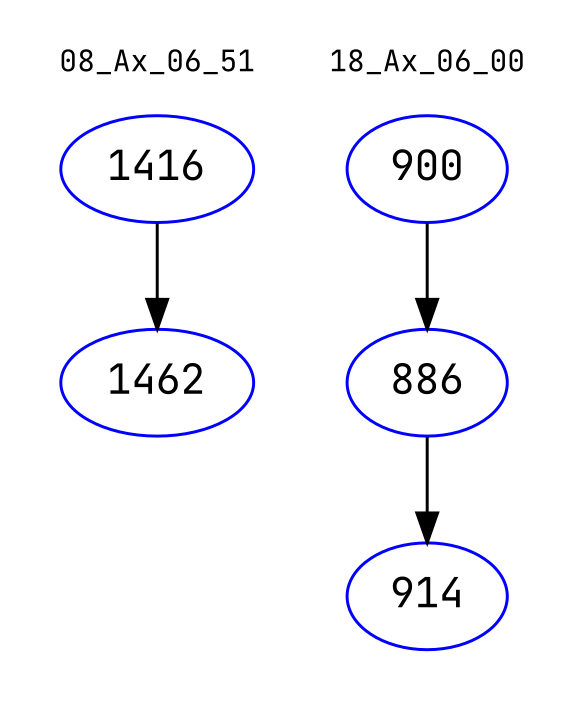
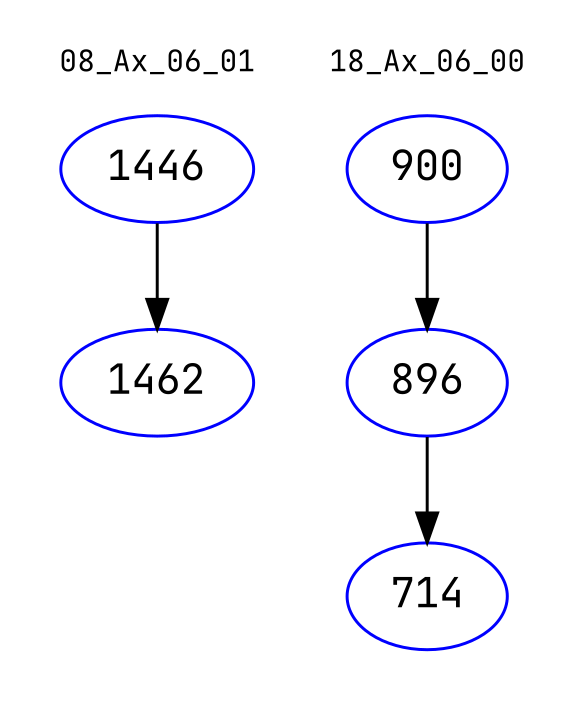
cluster "08_Ax_06_51": label "08_Ax_06_51" -> "08_Ax_06_01"
node "1416": label "1416" -> "1446"
node "886": label "886" -> "896"
node "914": label "914" -> "714"
